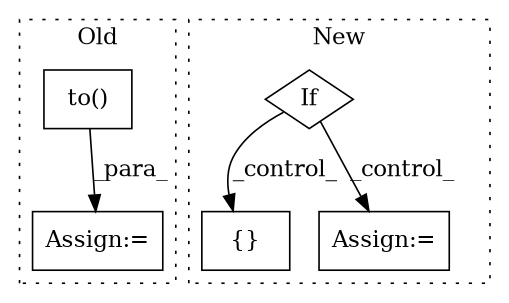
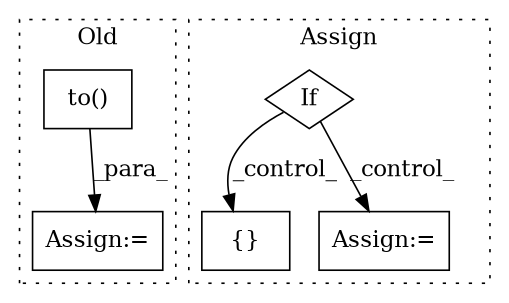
cluster "New": label "New" -> "Assign"
